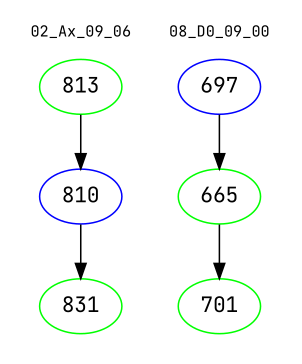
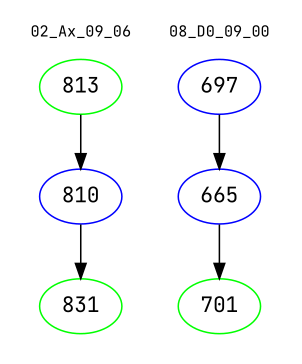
node "665": color green -> blue
